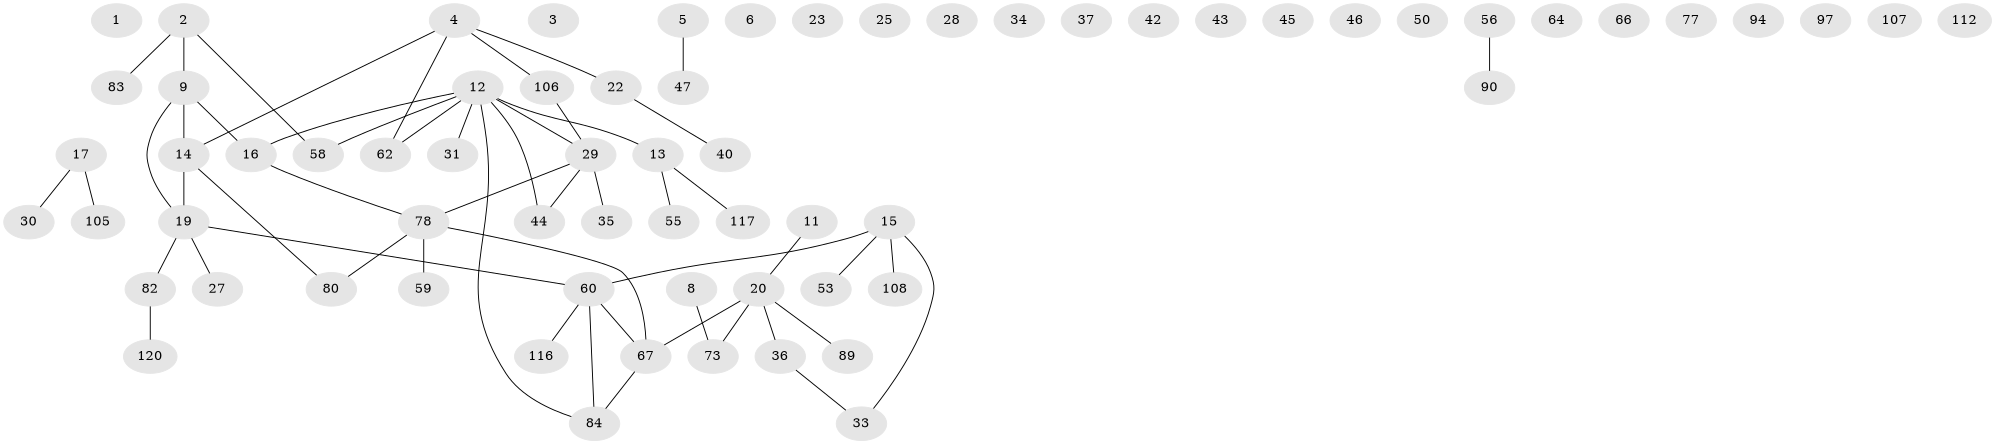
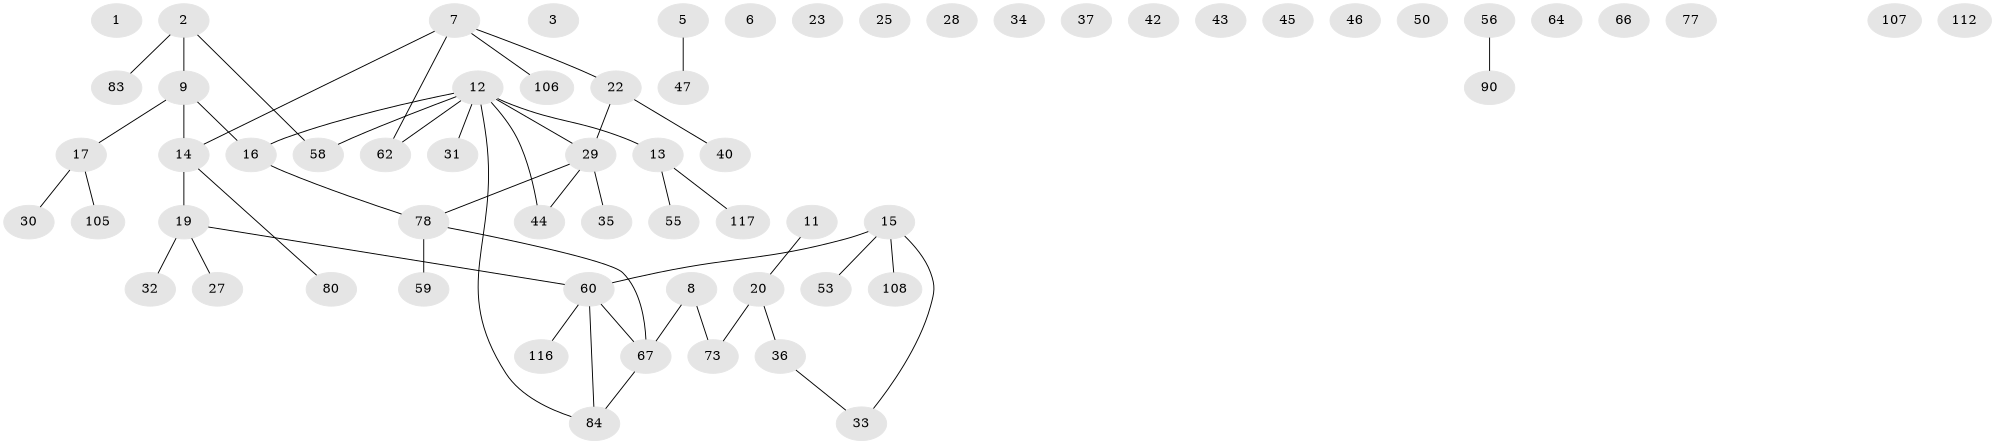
node "4": label "4" -> "7"
node "94": removed
node "97": removed
edge "106" -- "29": now "22" -- "29"
edge "9" -- "19": now "9" -- "17"
edge "78" -- "80": removed
node "82": label "82" -> "32"
edge "20" -- "67": now "8" -- "67"
node "120": removed
node "89": removed
